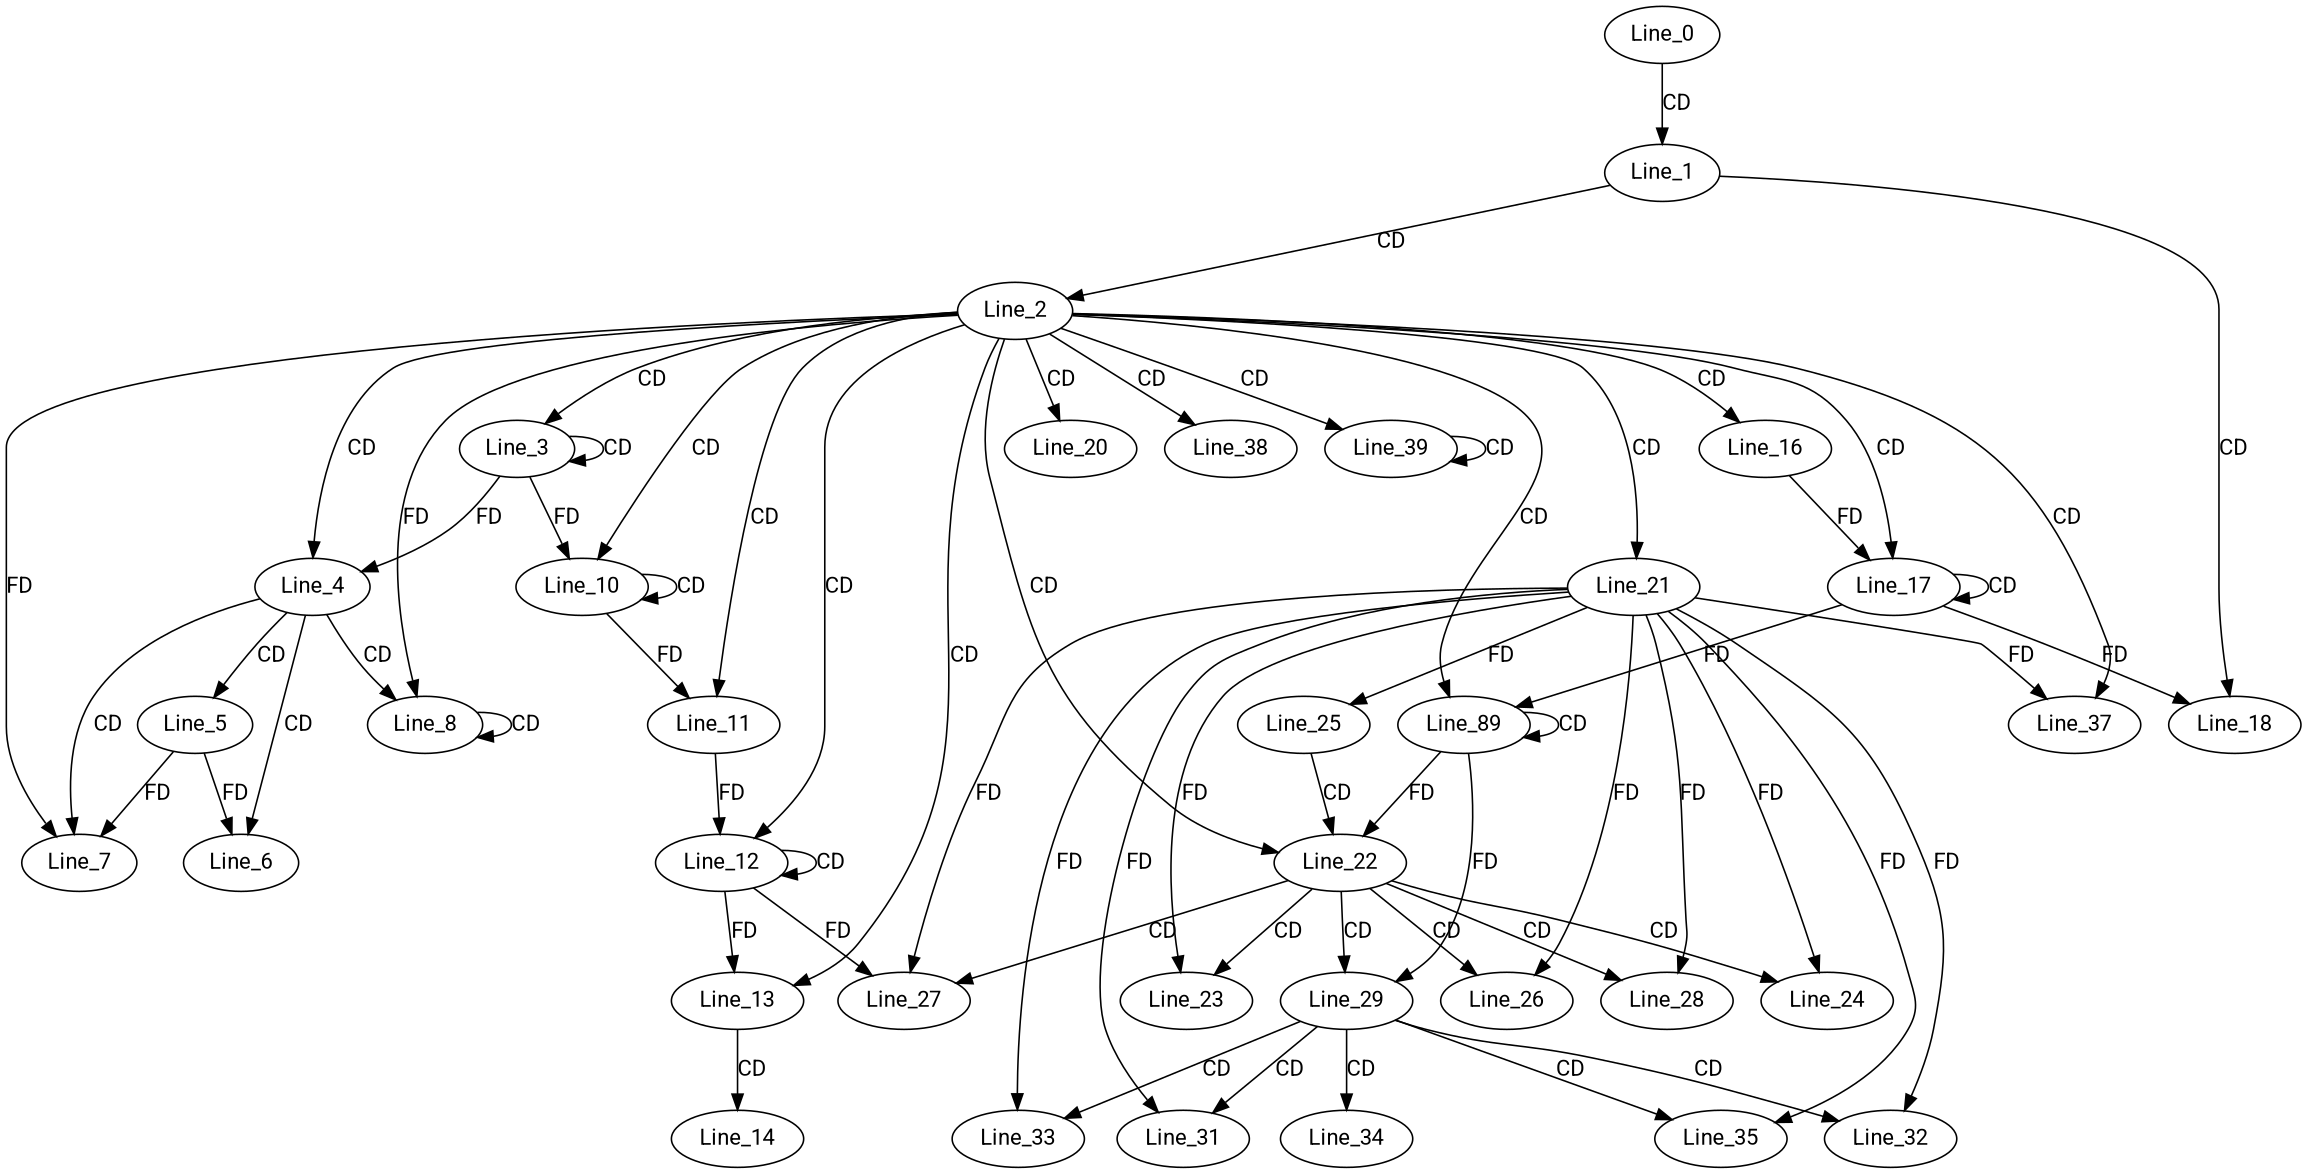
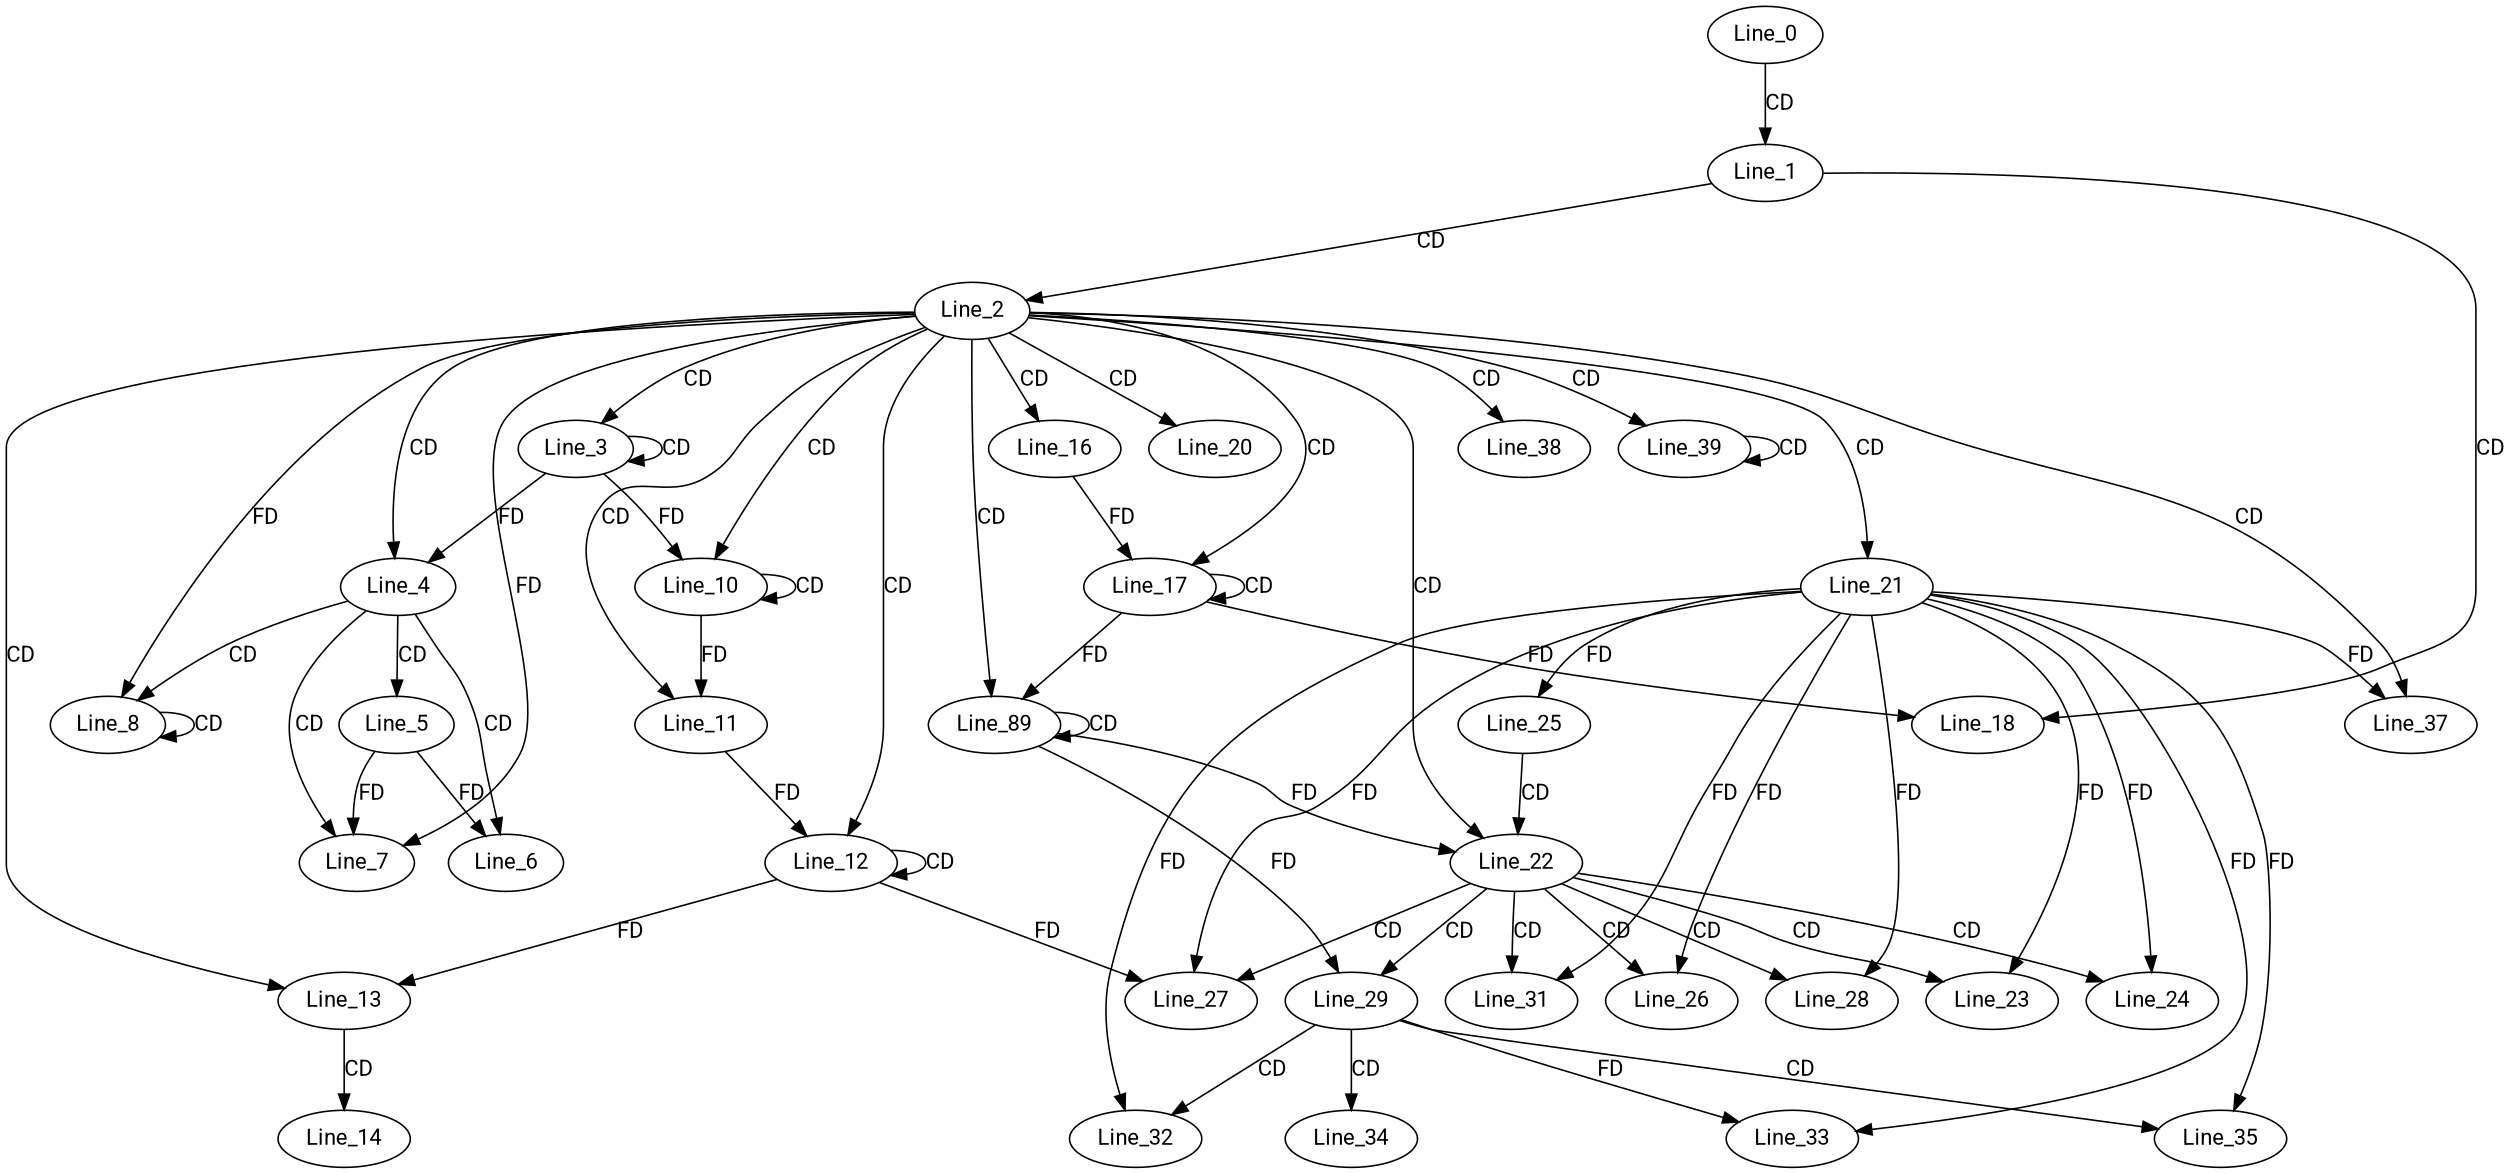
edge "Line_29" -> "Line_31": now "Line_22" -> "Line_31"
edge "Line_29" -> "Line_33": label "CD" -> "FD"
